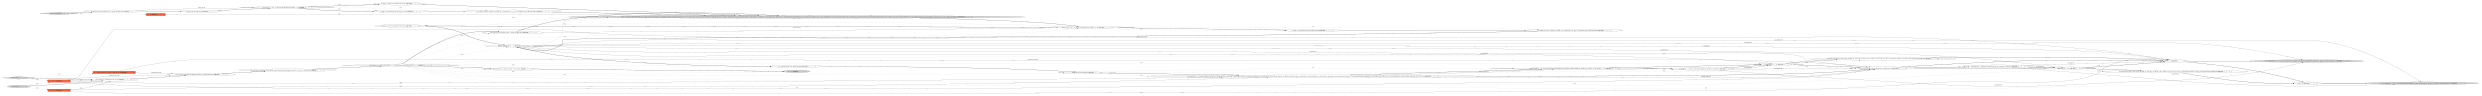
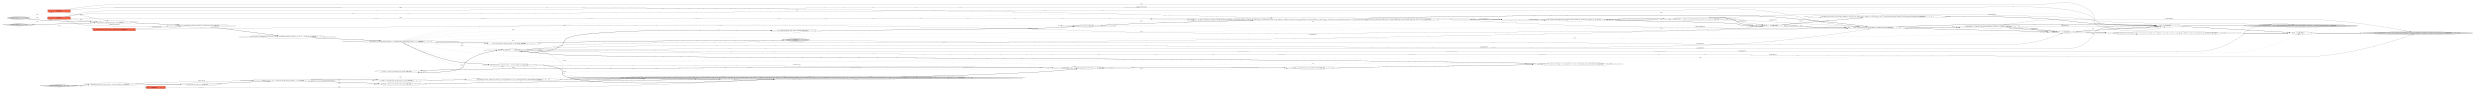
edge "ZkWorker assignedWorker = null@@@20@@@['1', '1', '0']" -> "assignedWorker != null@@@39@@@['1', '0', '0']": now "return true@@@8@@@['1', '1', '0']" -> "assignedWorker != null@@@39@@@['1', '0', '0']"
